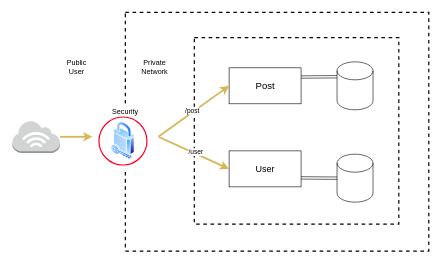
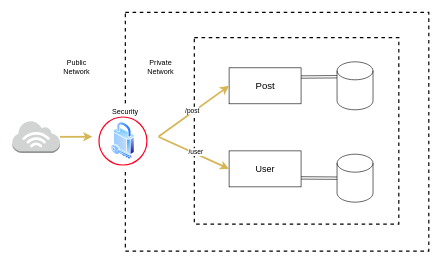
node "Public User": label "Public User" -> "Public Network"
node "Private Network": moved (154, 67) -> (160, 67)
